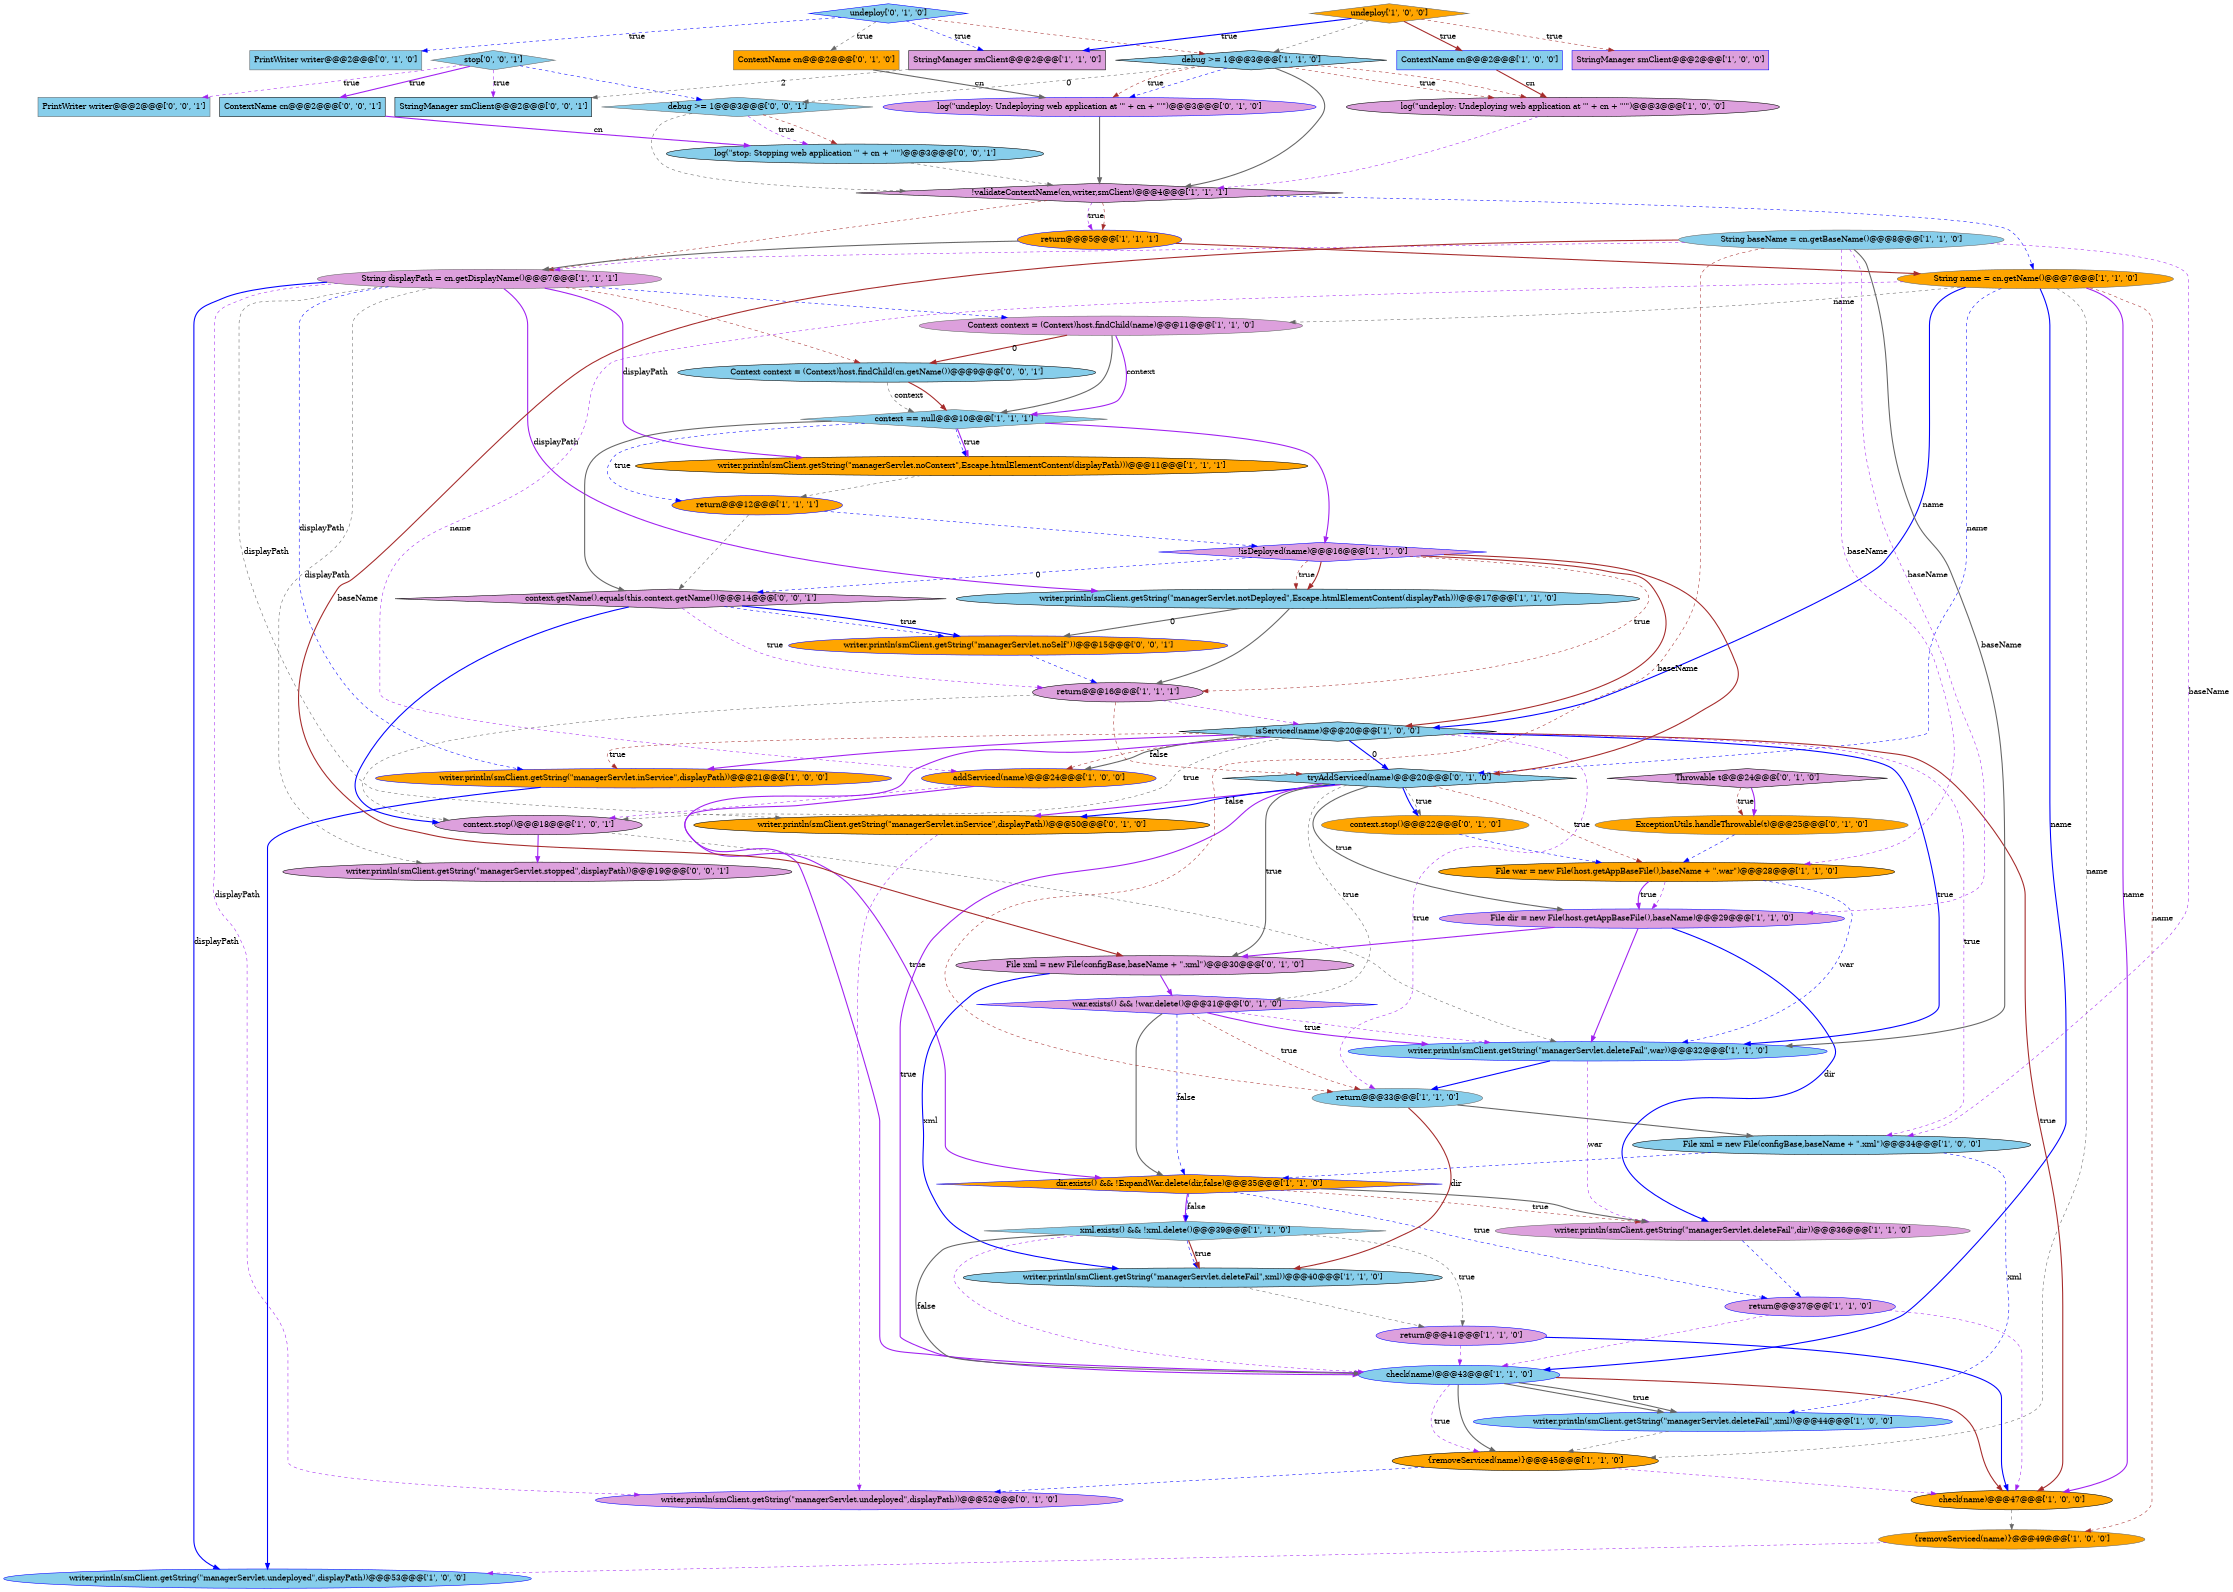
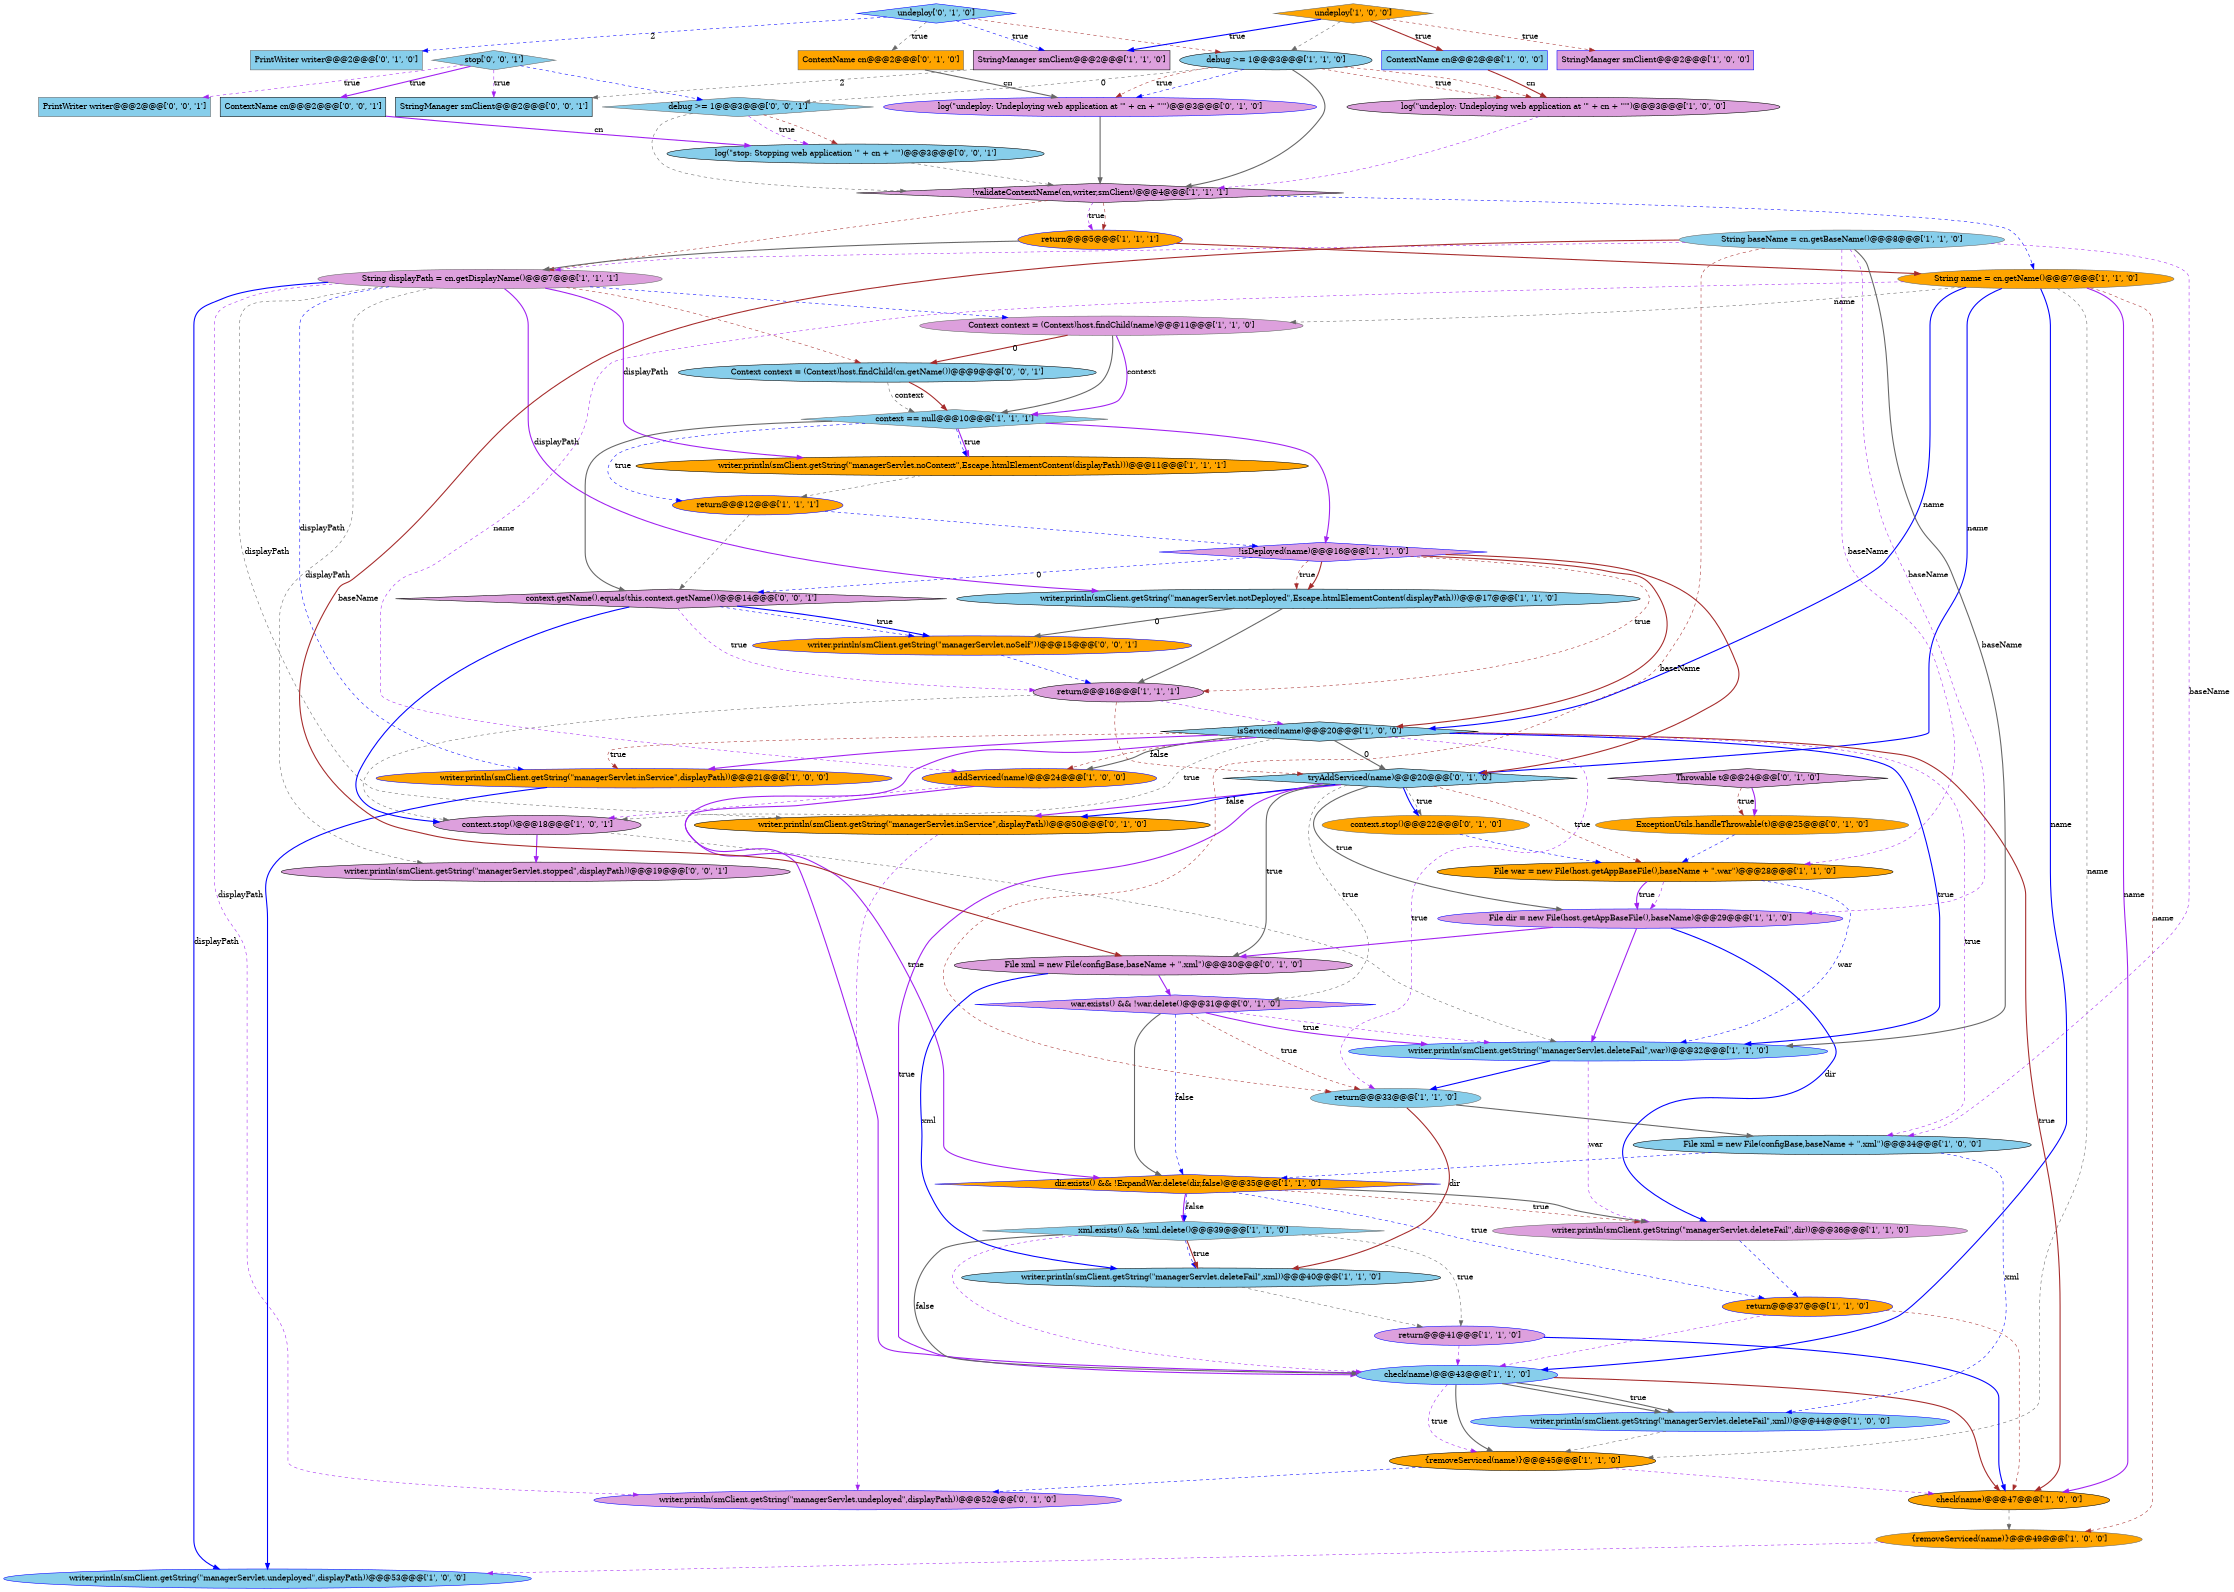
edge "undeploy['0', '1', '0']" -> "PrintWriter writer@@@2@@@['0', '1', '0']": label "true" -> "2"
node "debug >= 1@@@3@@@['1', '1', '0']": shape diamond -> ellipse
edge "String name = cn.getName()@@@7@@@['1', '1', '0']" -> "tryAddServiced(name)@@@20@@@['0', '1', '0']": style dashed -> bold
edge "isServiced(name)@@@20@@@['1', '0', '0']" -> "tryAddServiced(name)@@@20@@@['0', '1', '0']": color blue -> gray40
node "return@@@37@@@['1', '1', '0']": fillcolor plum -> orange
edge "return@@@37@@@['1', '1', '0']" -> "check(name)@@@47@@@['1', '0', '0']": color purple -> brown
